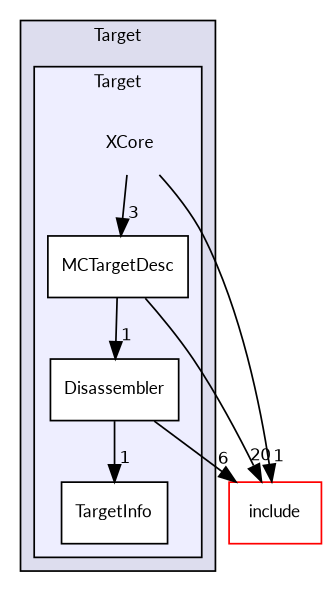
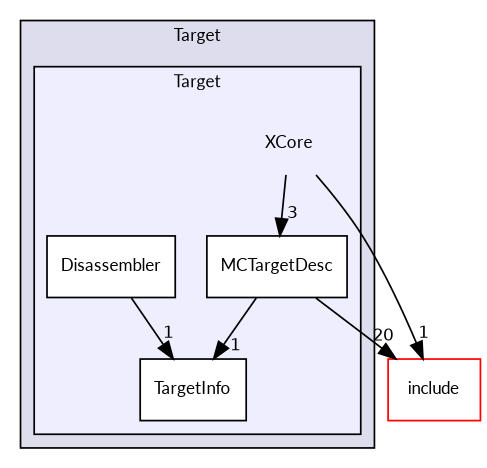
edge "MCTargetDesc" -> "Disassembler": now "MCTargetDesc" -> "TargetInfo"
edge "Disassembler" -> "include": removed
